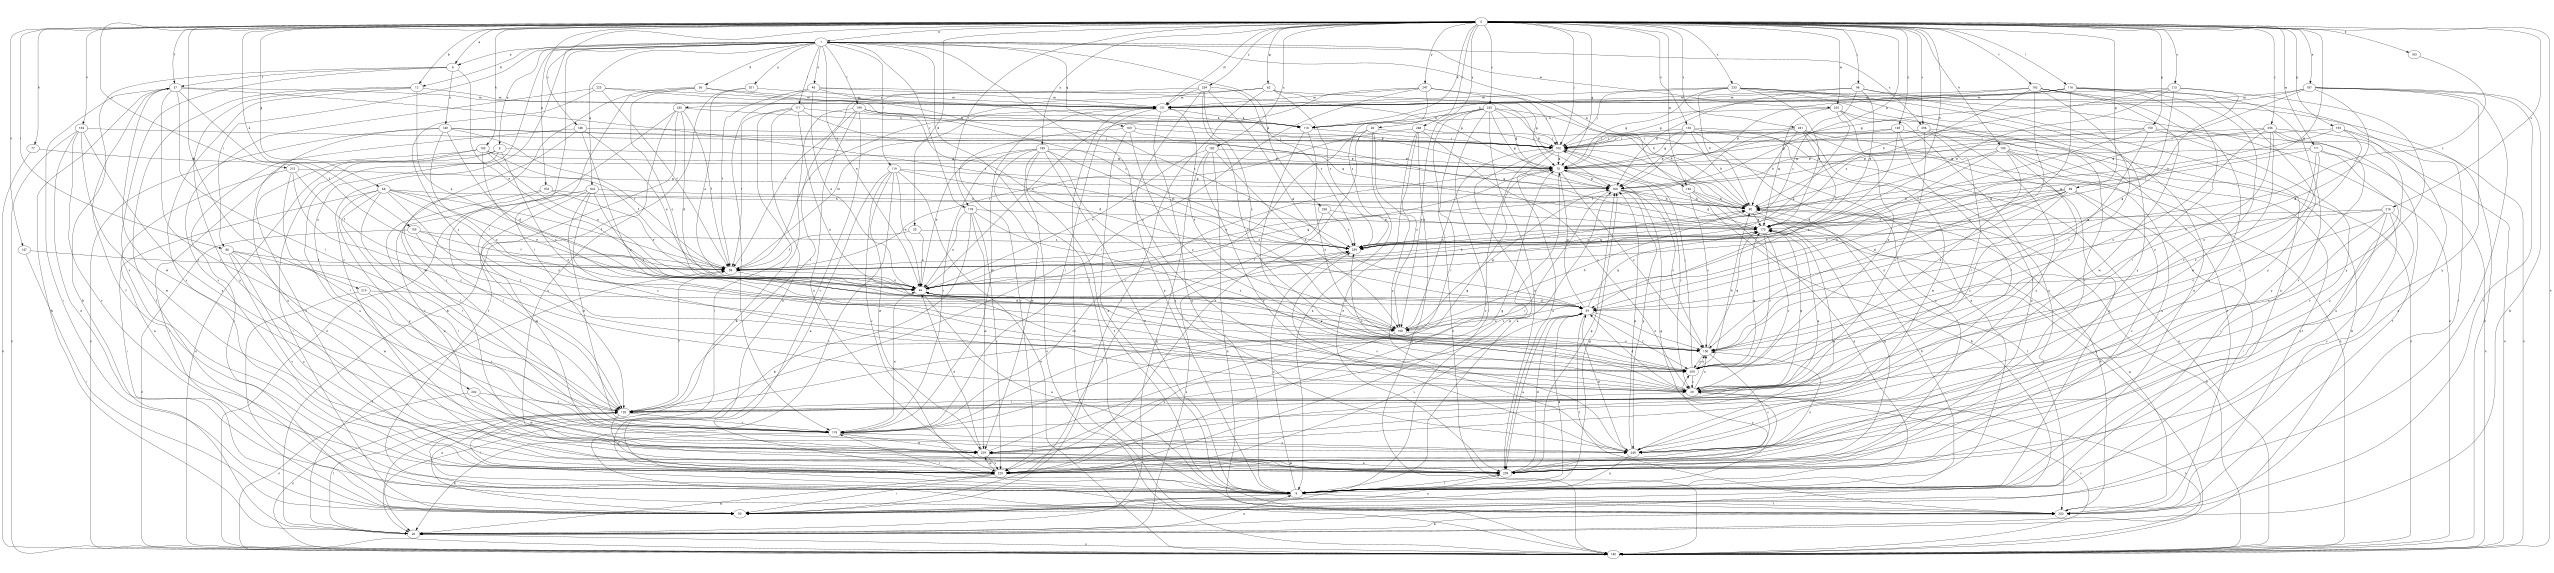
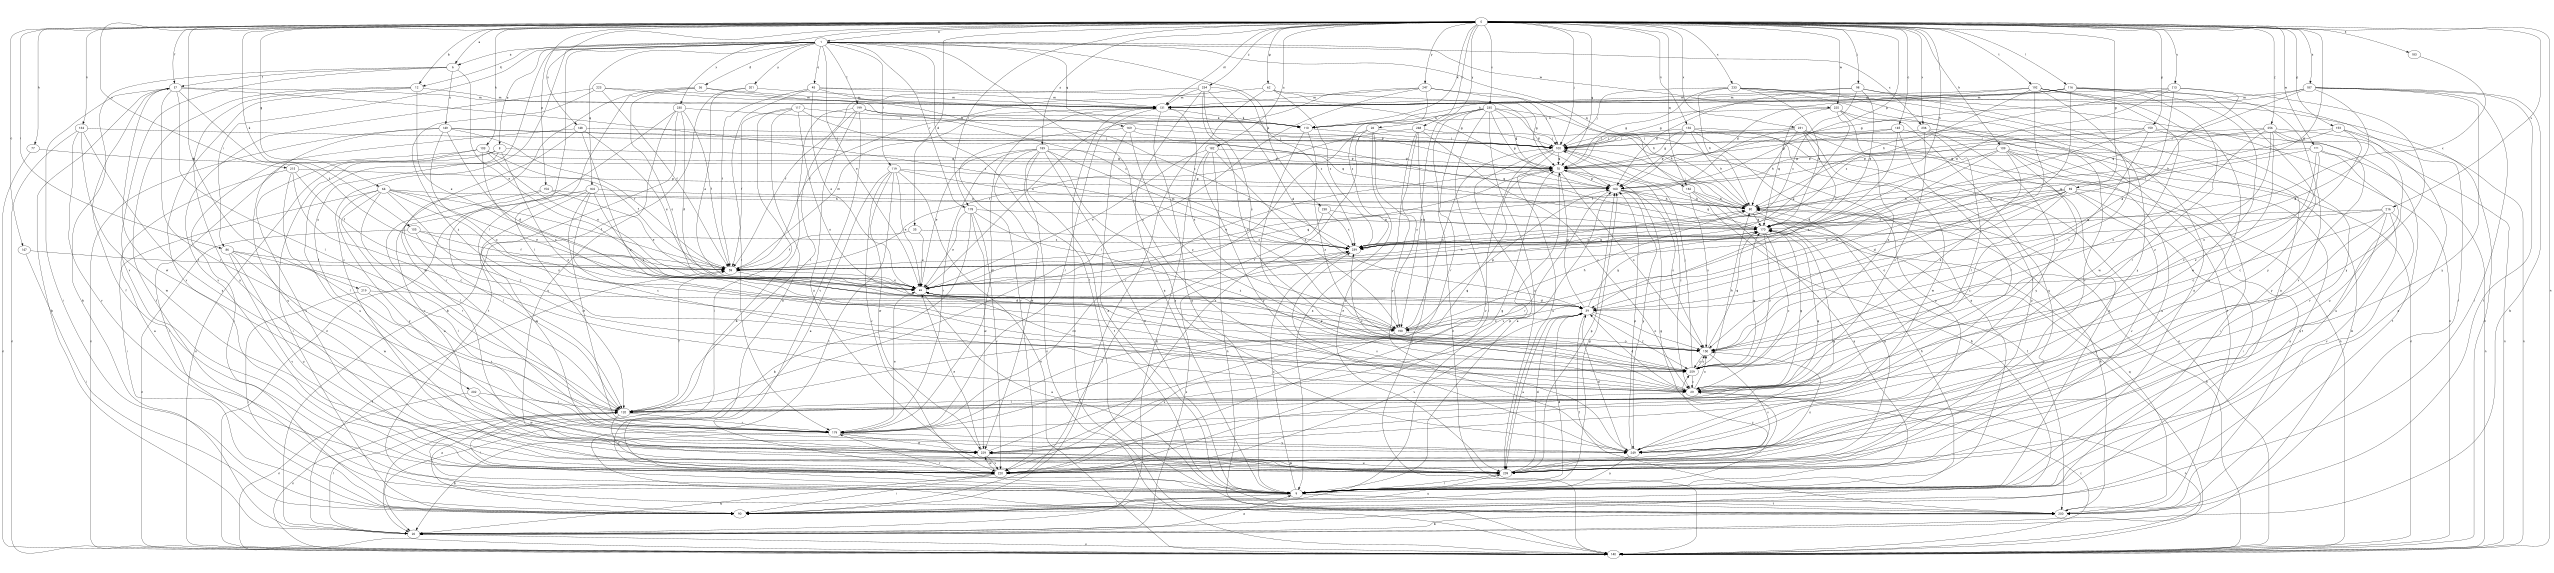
edge "1" -> "117": removed, label "l"
edge "62" -> "230": now "0" -> "230"
edge "233" -> "131": removed, label "m"
edge "199" -> "39": removed, label "d"
edge "134" -> "9": now "69" -> "9"
